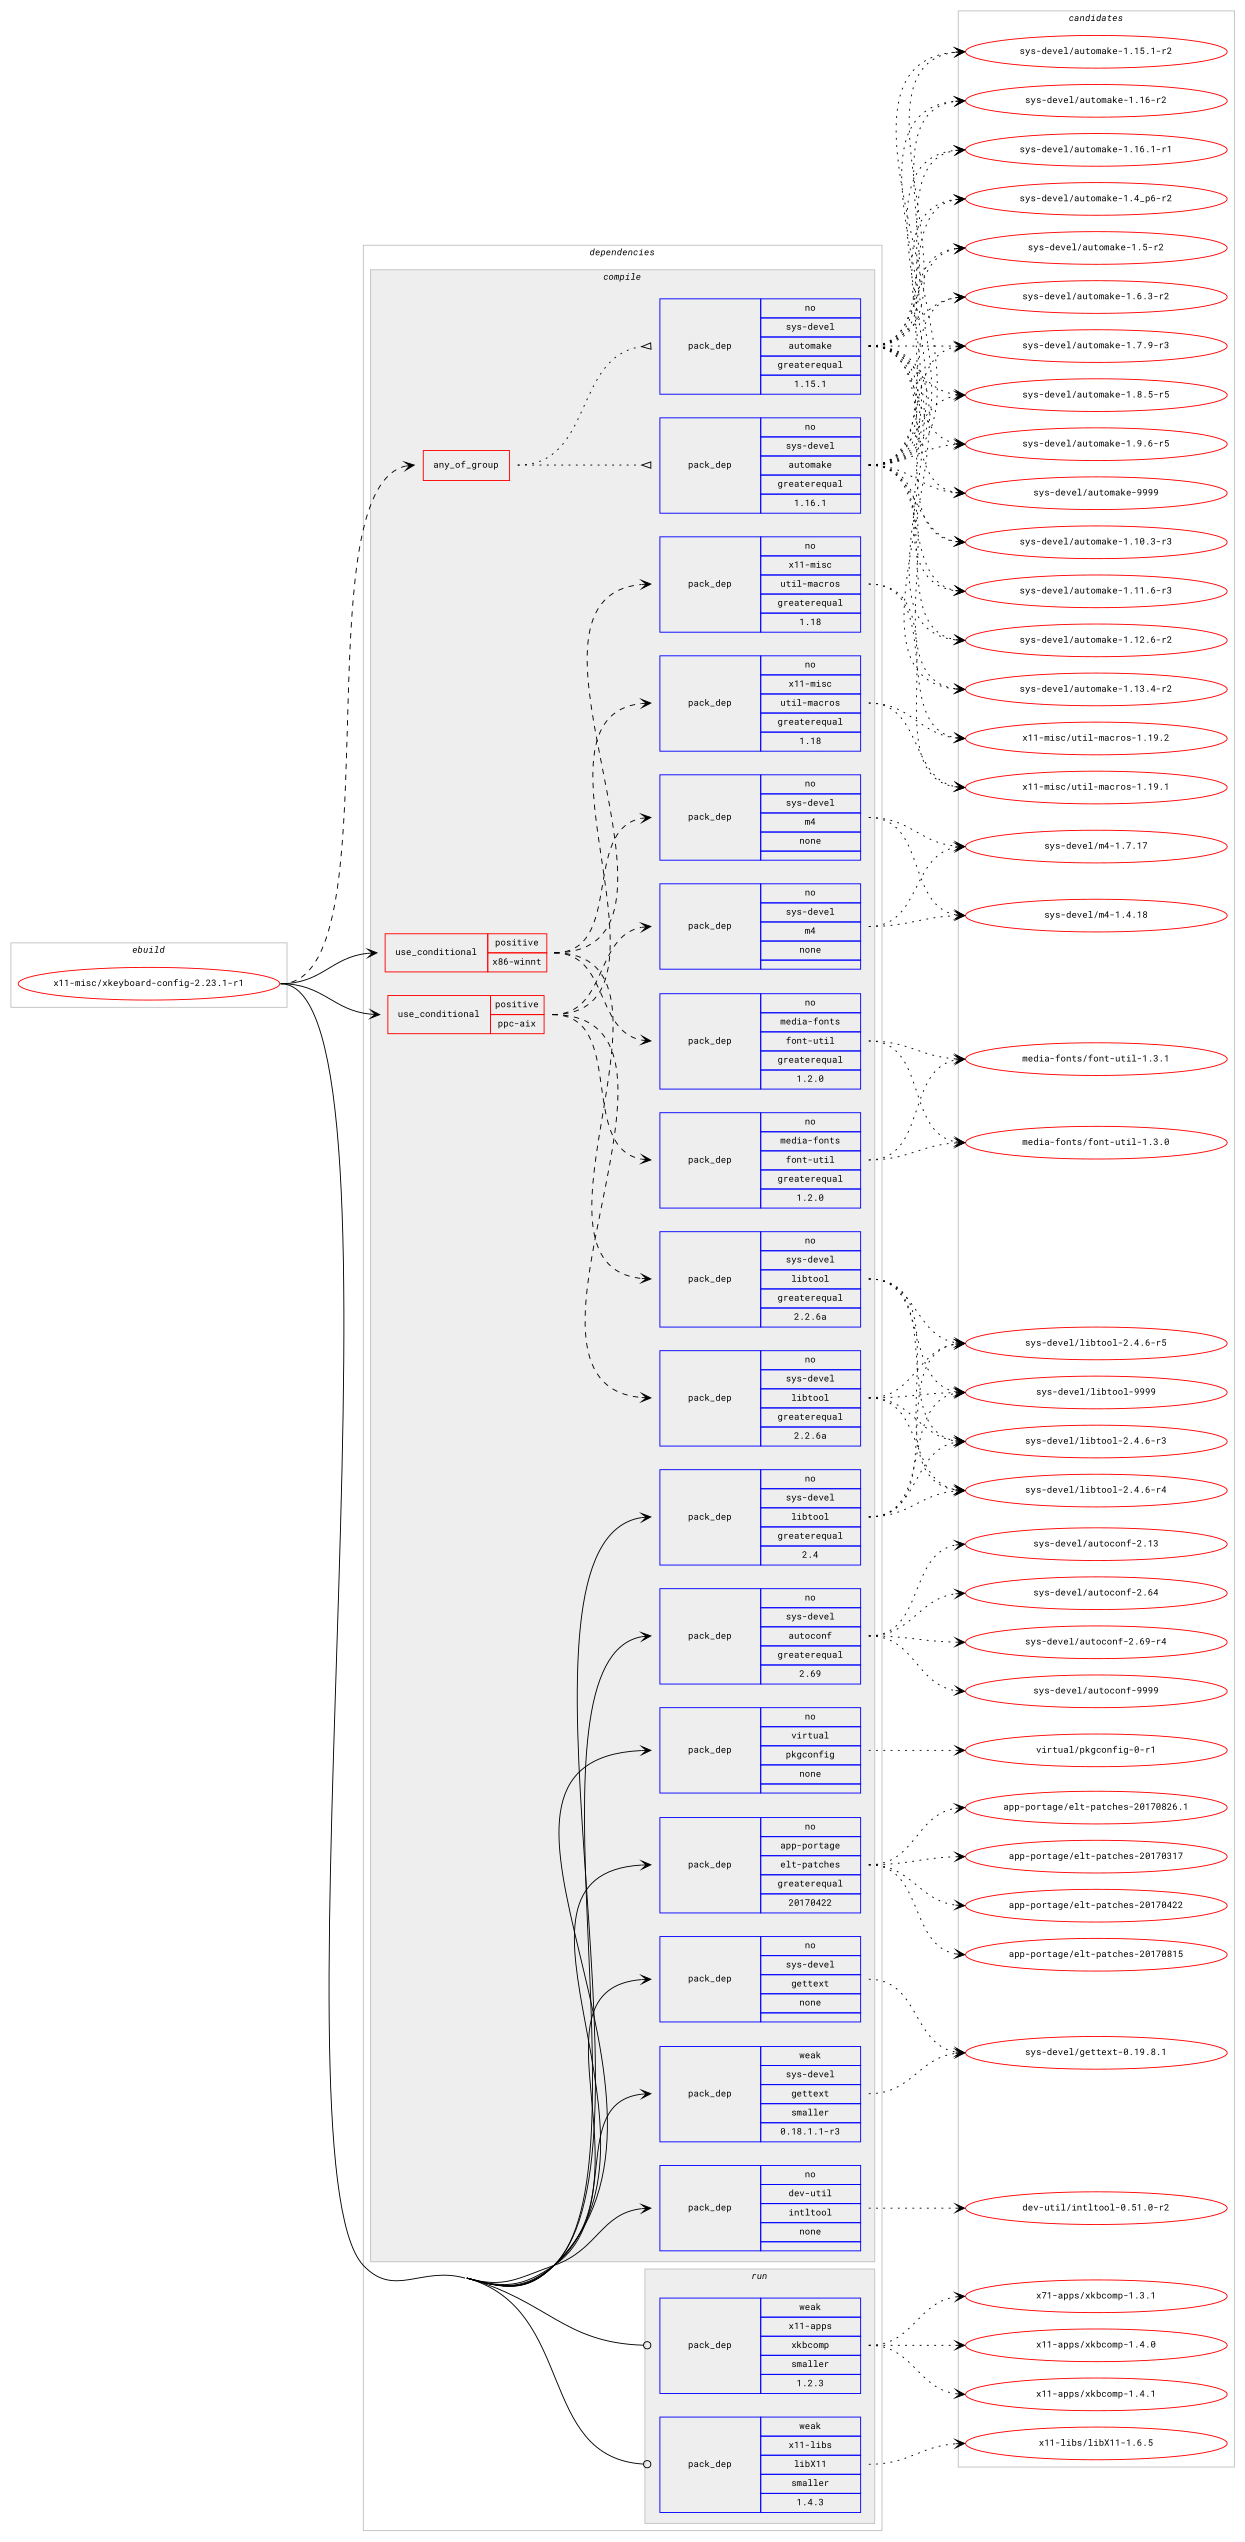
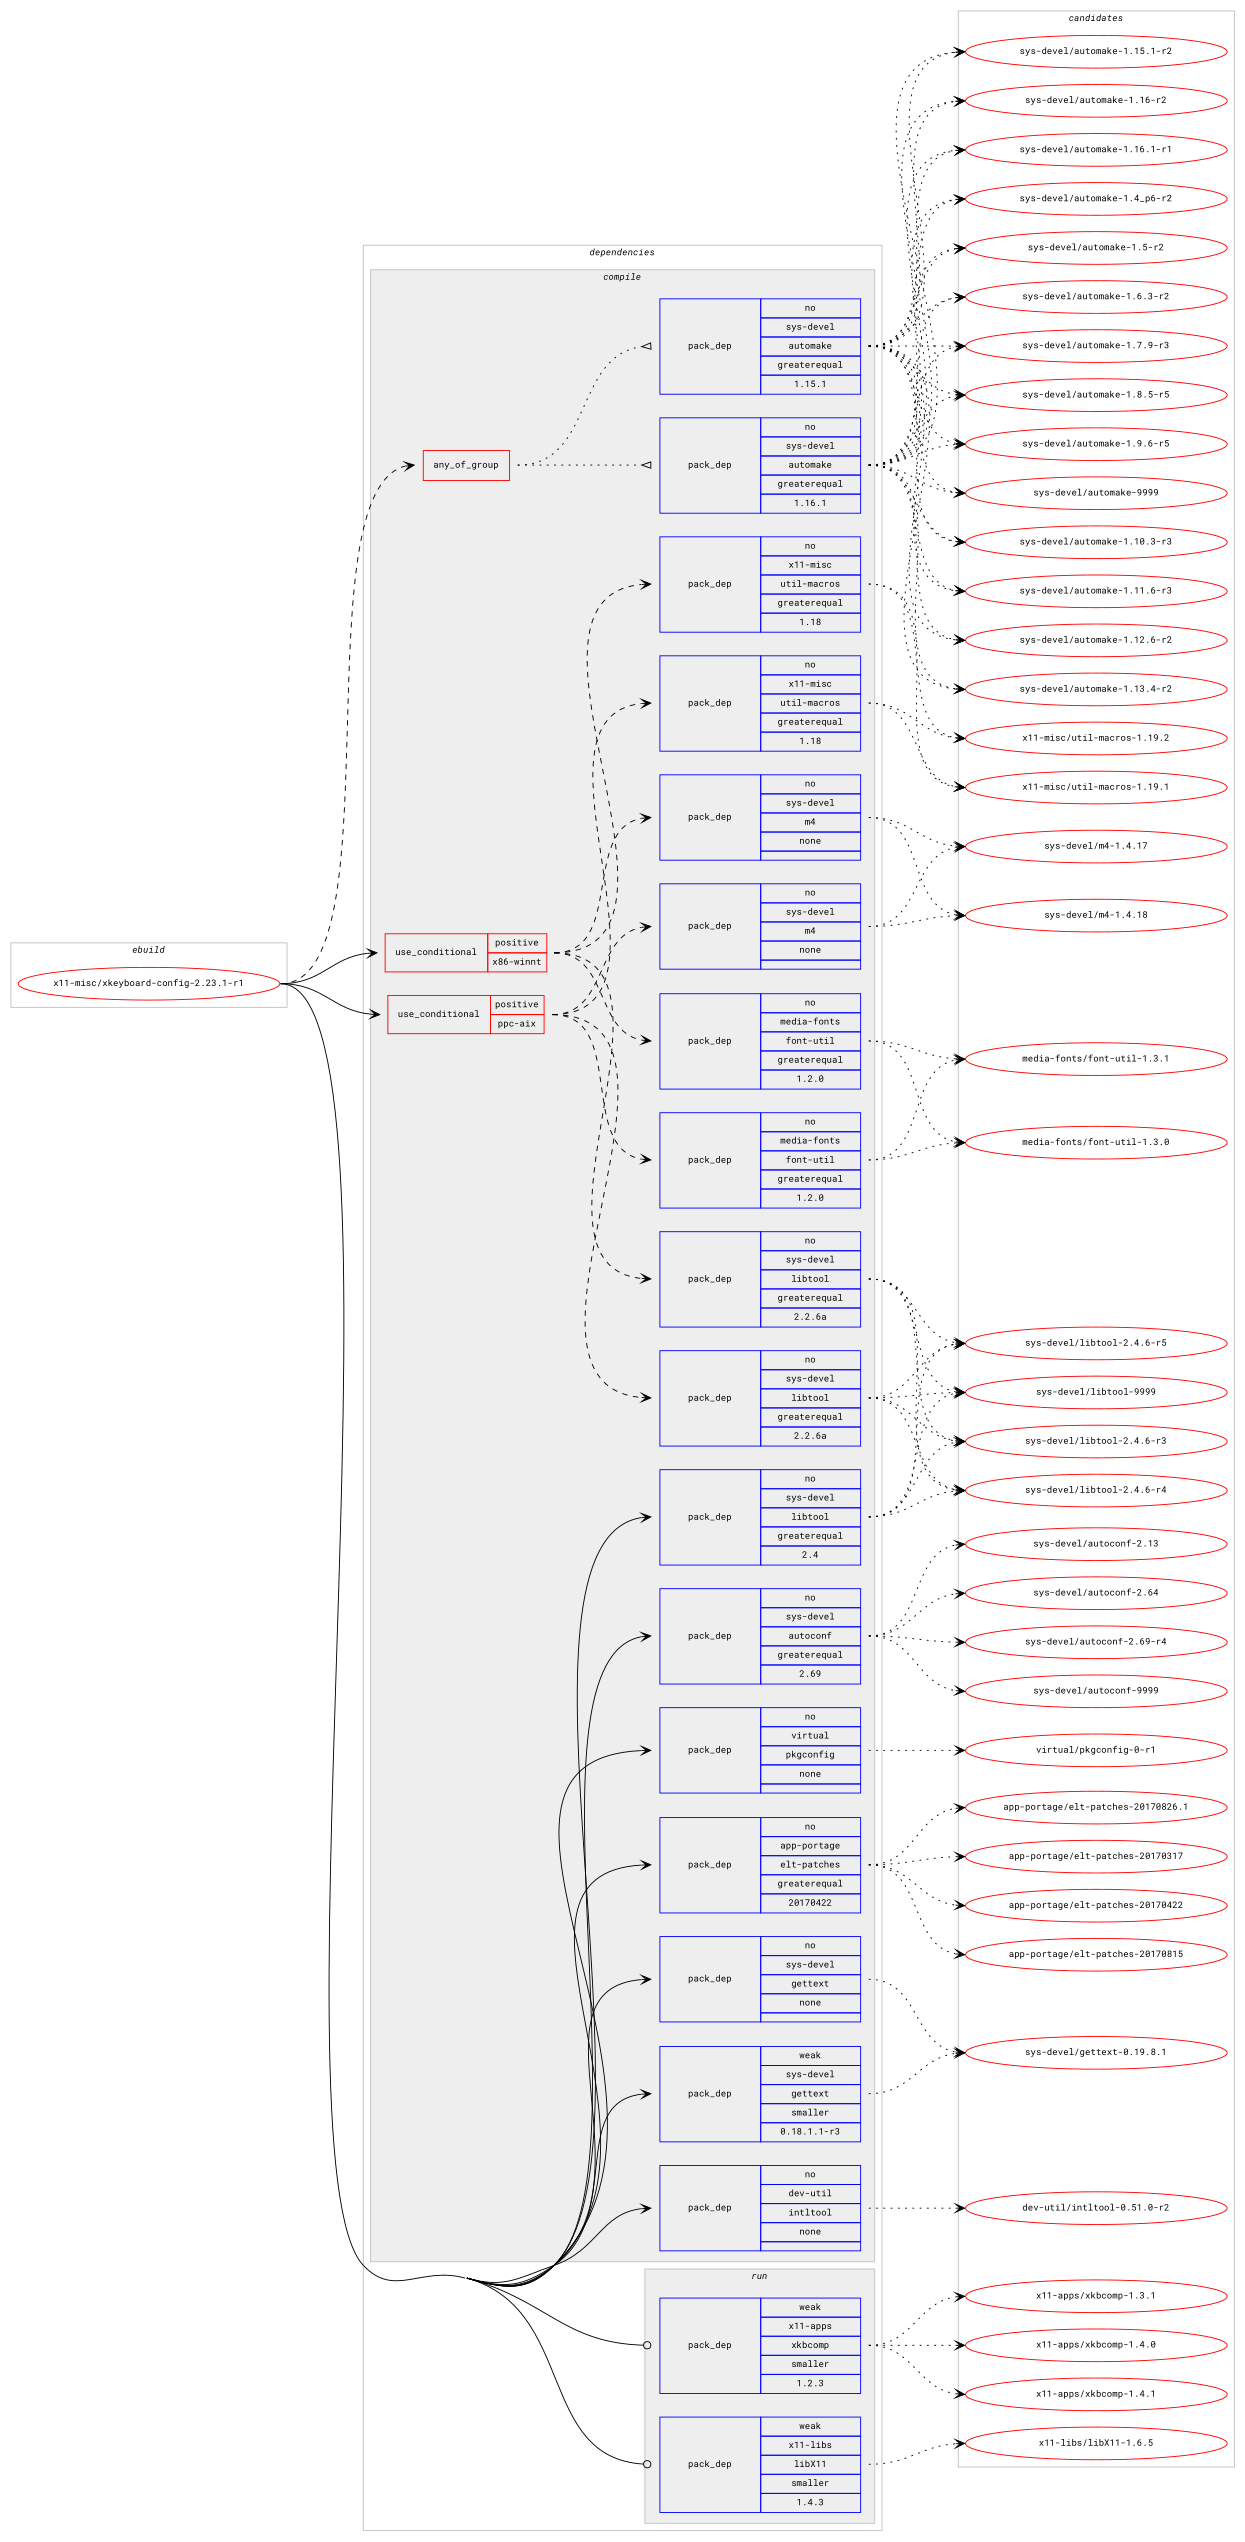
node "sys-devel/m4-1.7.17": label "sys-devel/m4-1.7.17" -> "sys-devel/m4-1.4.17"
node "x71-apps/xkbcomp-1.3.1": label "x71-apps/xkbcomp-1.3.1" -> "x11-apps/xkbcomp-1.3.1"
